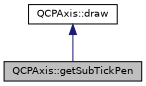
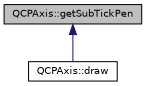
edge "QCPAxis::getSubTickPen" -> "QCPAxis::draw": reversed
